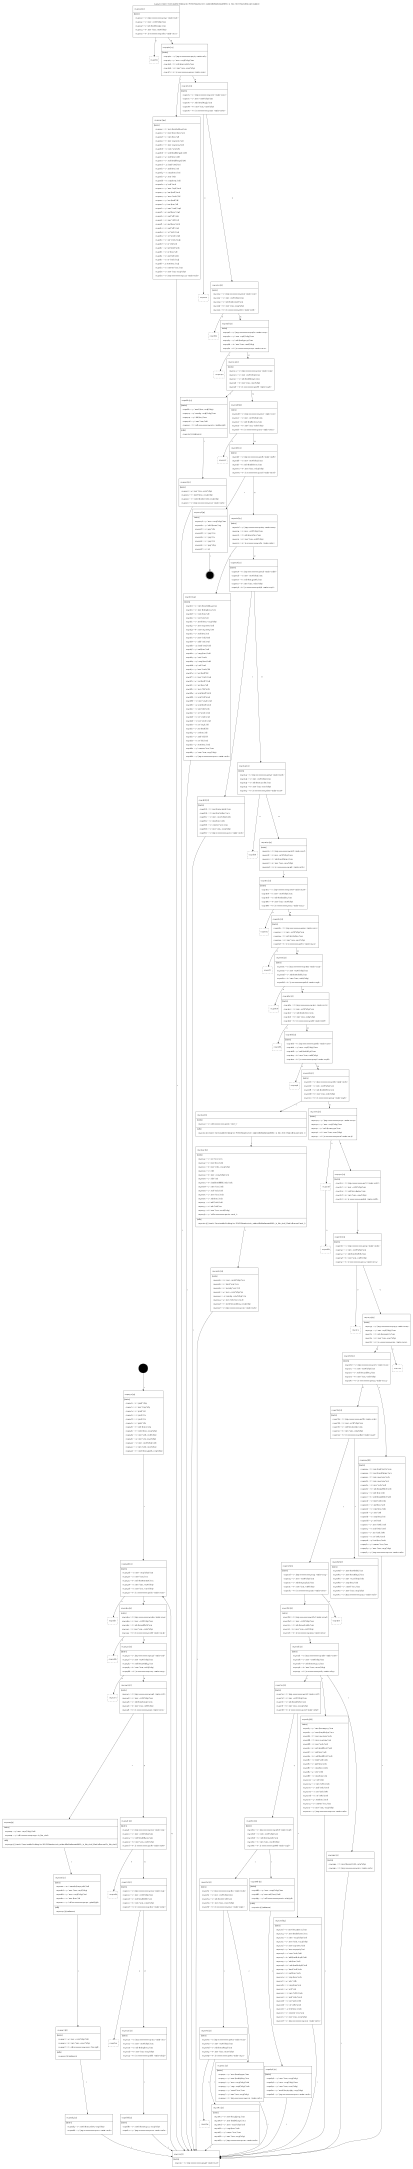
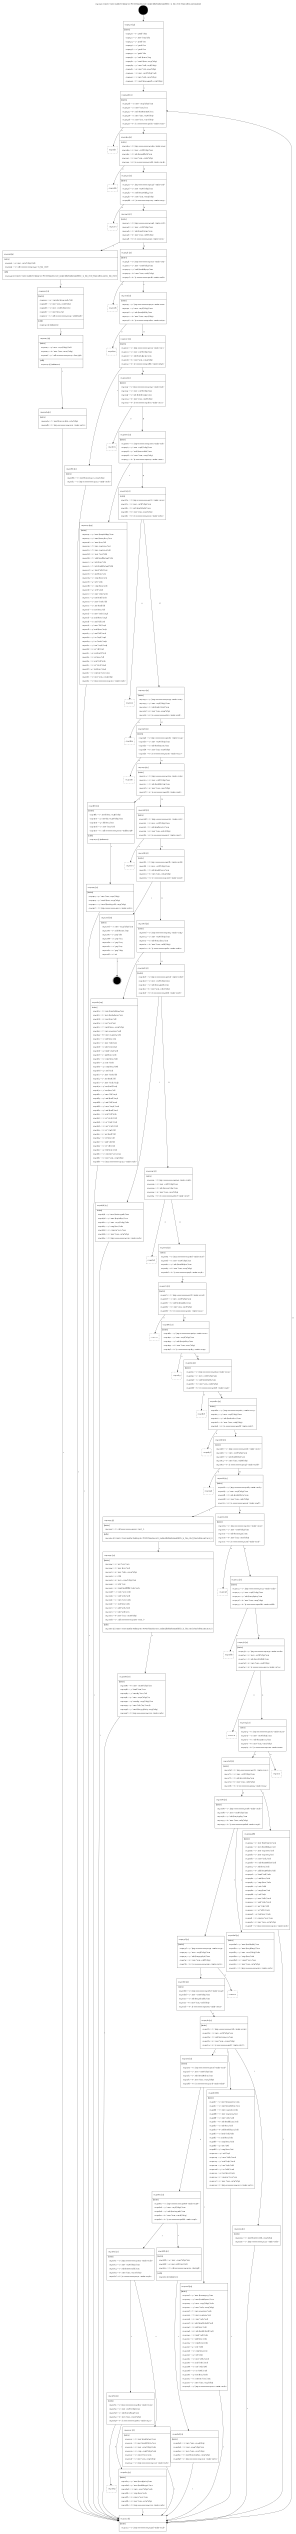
edge "0x40152e [25]" -> "0x401547 [25]": added, label "16"
edge "0x4020af" -> "0x401d6b": now "0x401722 [25]" -> "0x401d6b"
